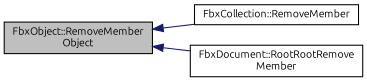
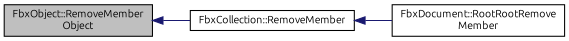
edge "FbxDocument::RootRootRemove Member" -> "FbxObject::RemoveMember Object": now "FbxDocument::RootRootRemove Member" -> "FbxCollection::RemoveMember"
